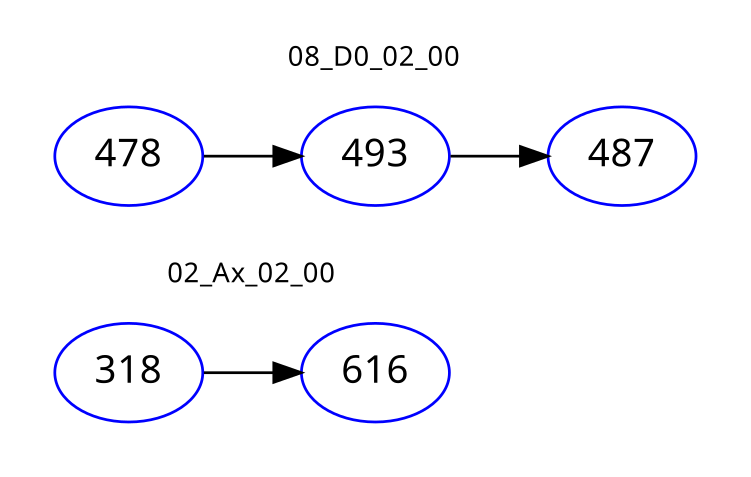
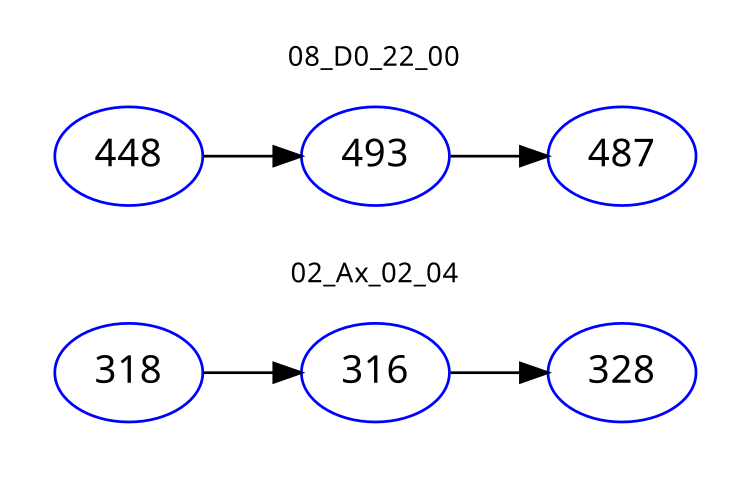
cluster "08_D0_02_00": label "08_D0_02_00" -> "08_D0_22_00"
node "478": label "478" -> "448"
cluster "02_Ax_02_00": label "02_Ax_02_00" -> "02_Ax_02_04"
node "616": label "616" -> "316"
node "328": added
